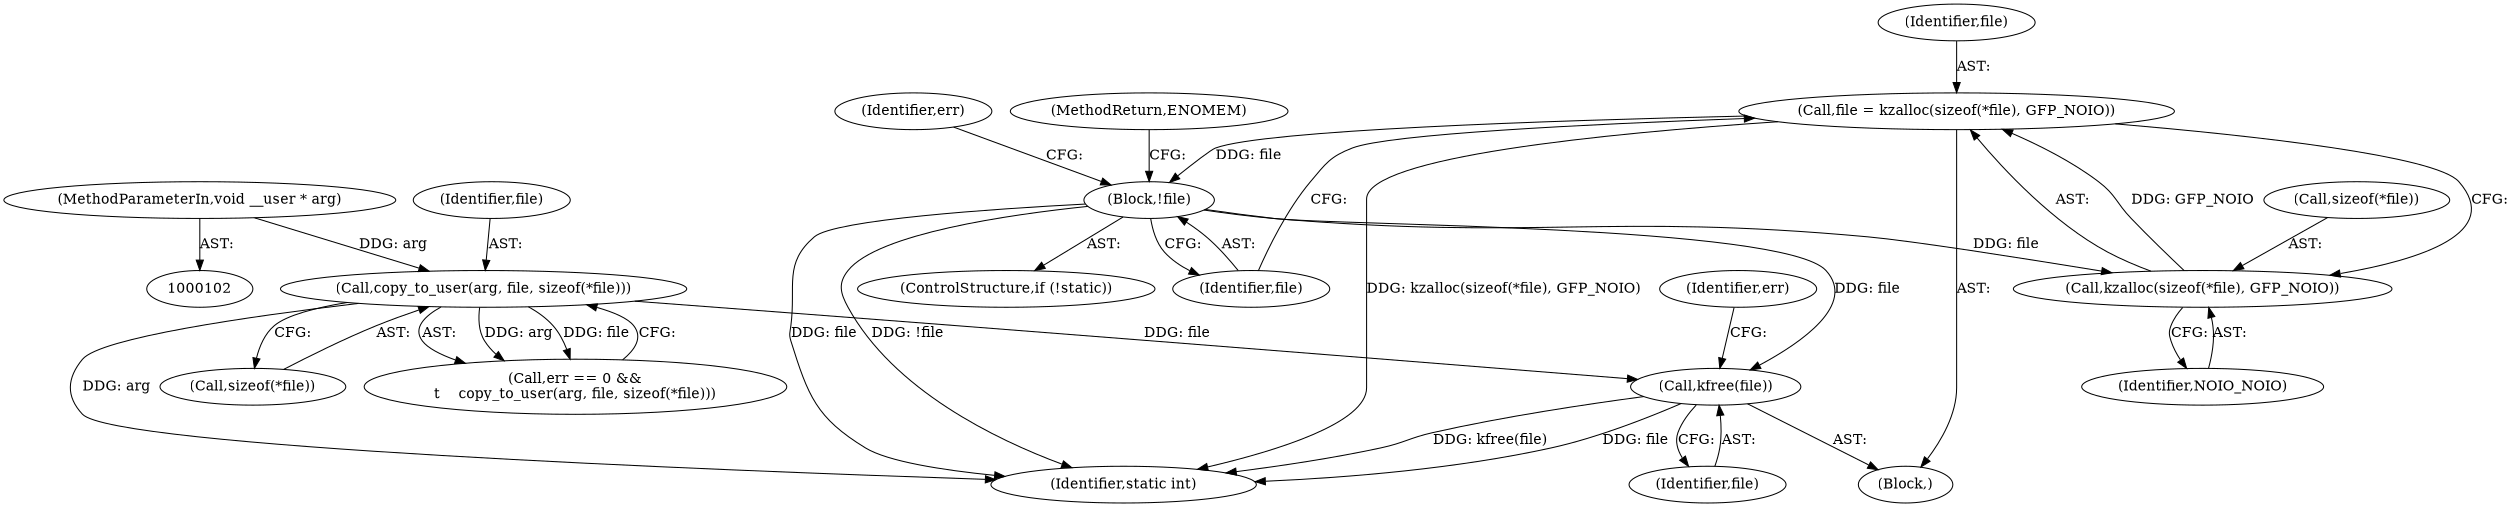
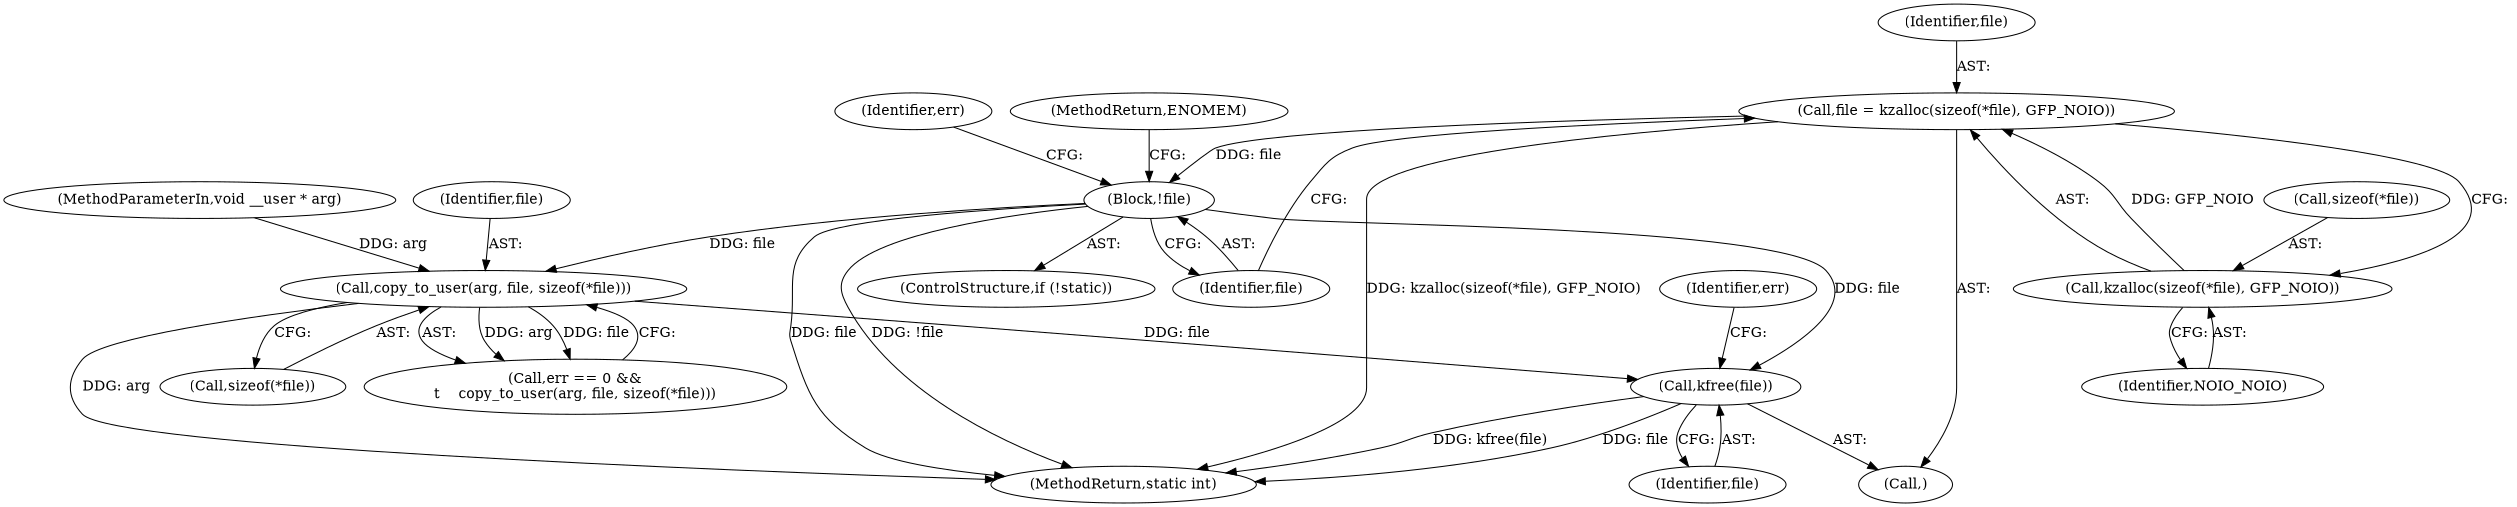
edge "(Block,!file)" -> "(Call,kzalloc(sizeof(*file), GFP_NOIO))": now "(Block,!file)" -> "(Call,copy_to_user(arg, file, sizeof(*file)))"
node "1000102": removed
node "(Identifier,static int)": label "(Identifier,static int)" -> "(MethodReturn,static int)"
node "(Block,)": label "(Block,)" -> "(Call,)"
